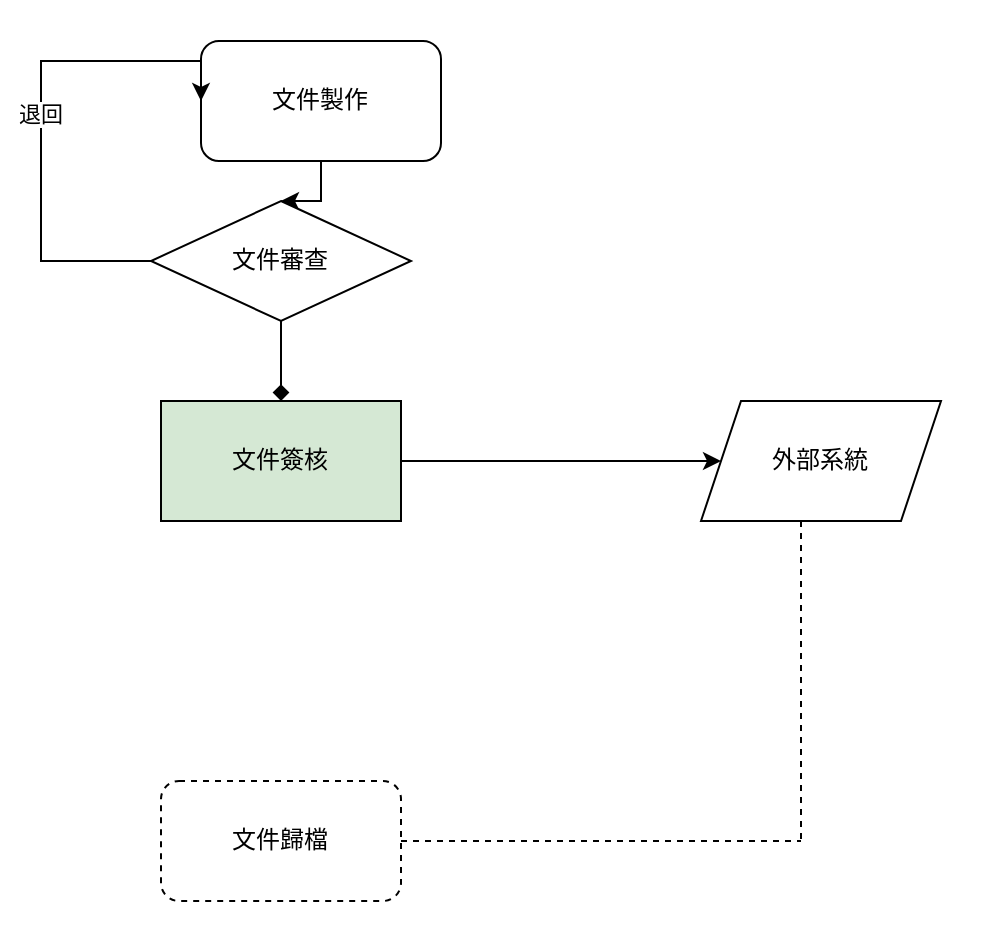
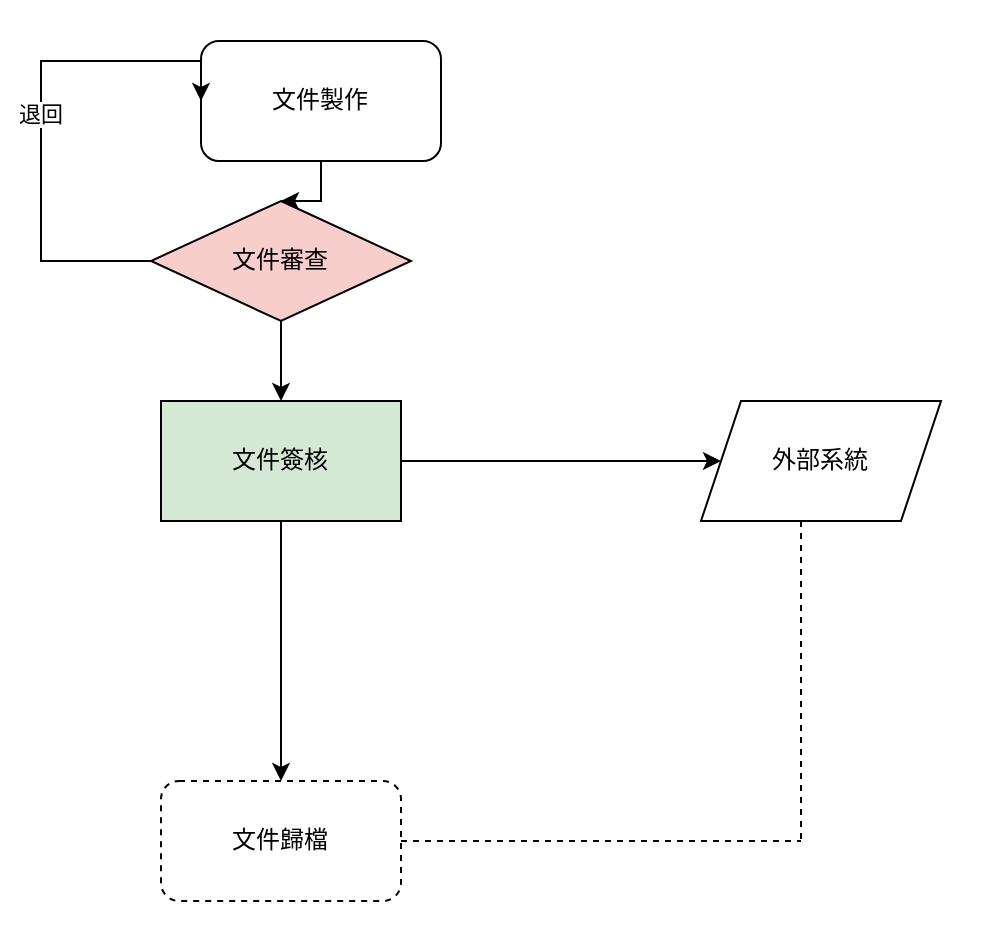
node "文件審查": fillcolor #ffffff -> #f8cecc
edge "文件審查" -> "文件簽核": arrowhead diamond -> classic
edge "文件簽核" -> "文件歸檔": added
